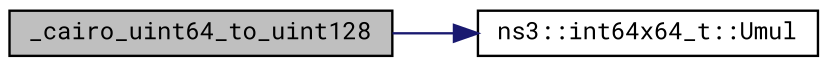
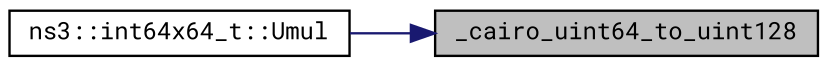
edge "_cairo_uint64_to_uint128" -> "ns3::int64x64_t::Umul": reversed
